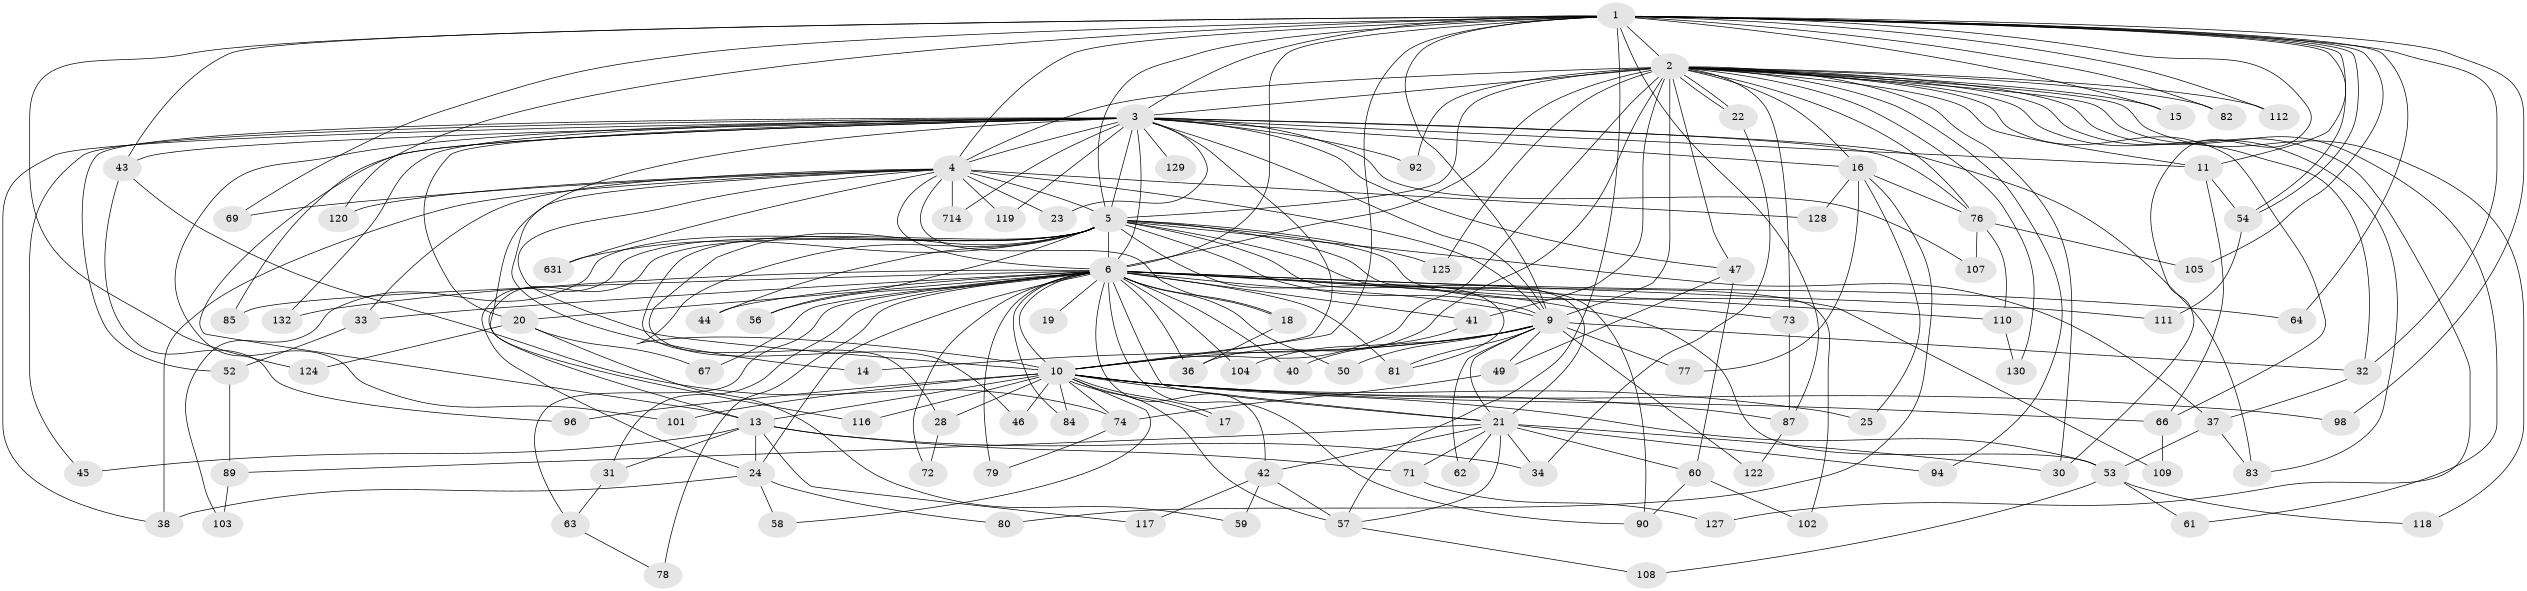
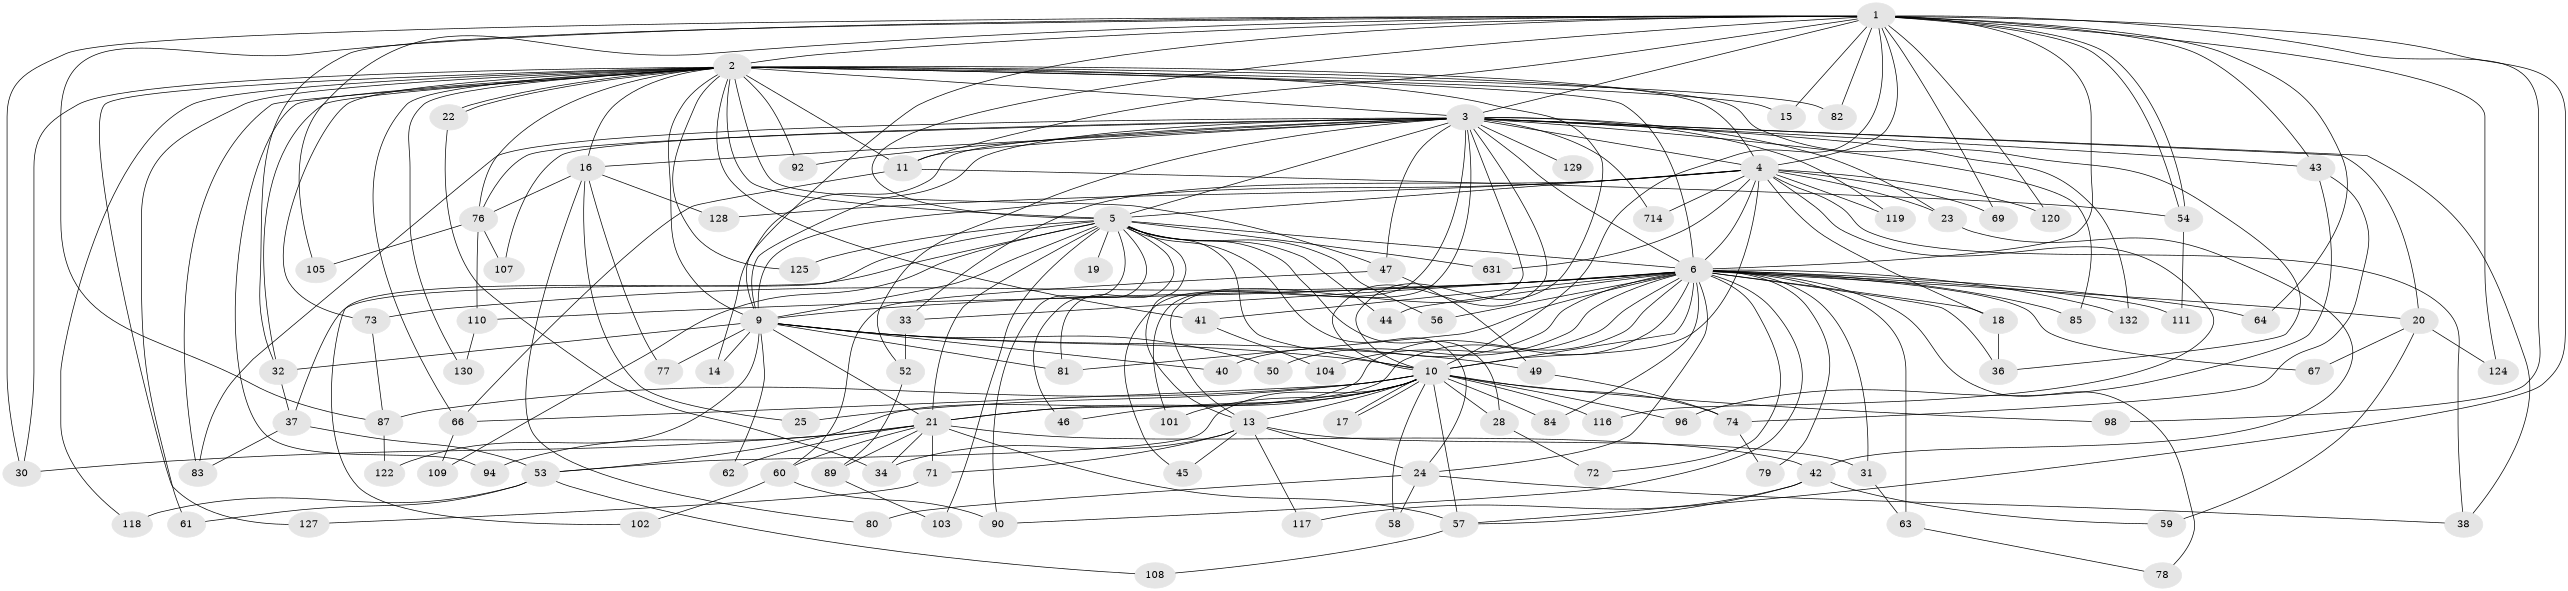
node "112": removed
edge "6" -- "19": now "5" -- "19"
edge "6" -- "42": now "23" -- "42"
